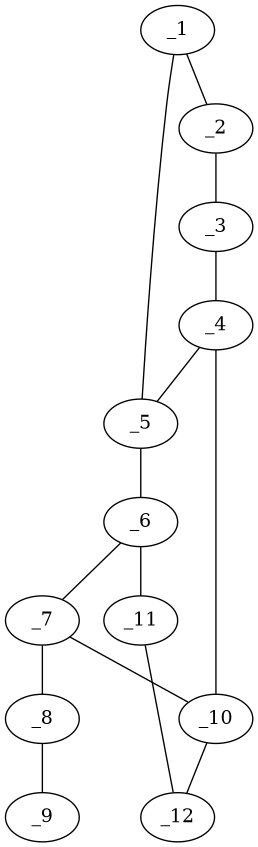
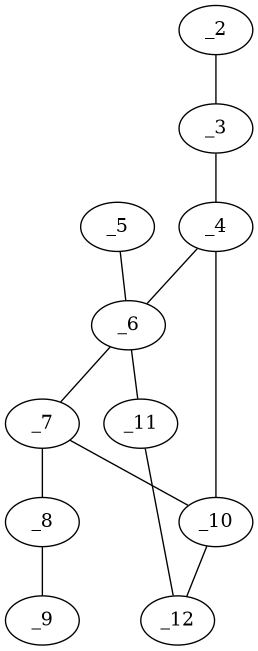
node "_1": removed
edge "_4" -- "_5": now "_4" -- "_6"
